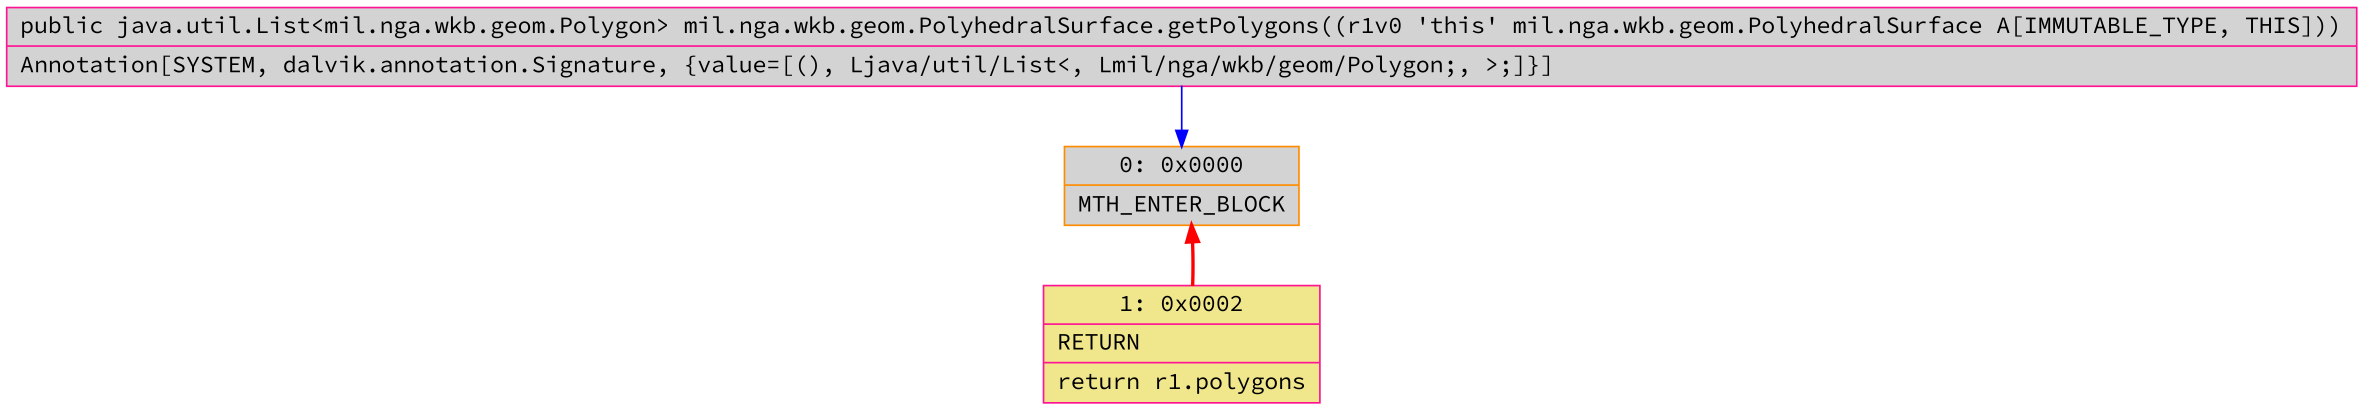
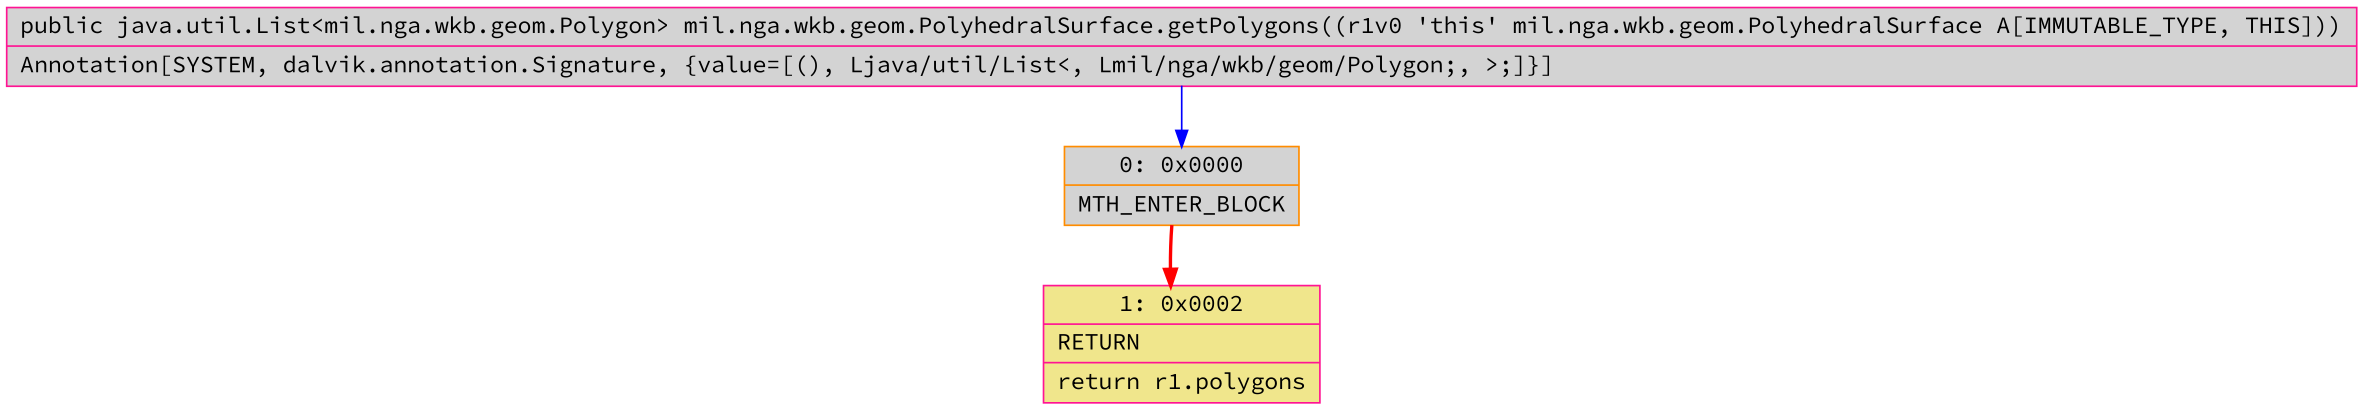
edge "1: 0x0002" -> "0: 0x0000": reversed
